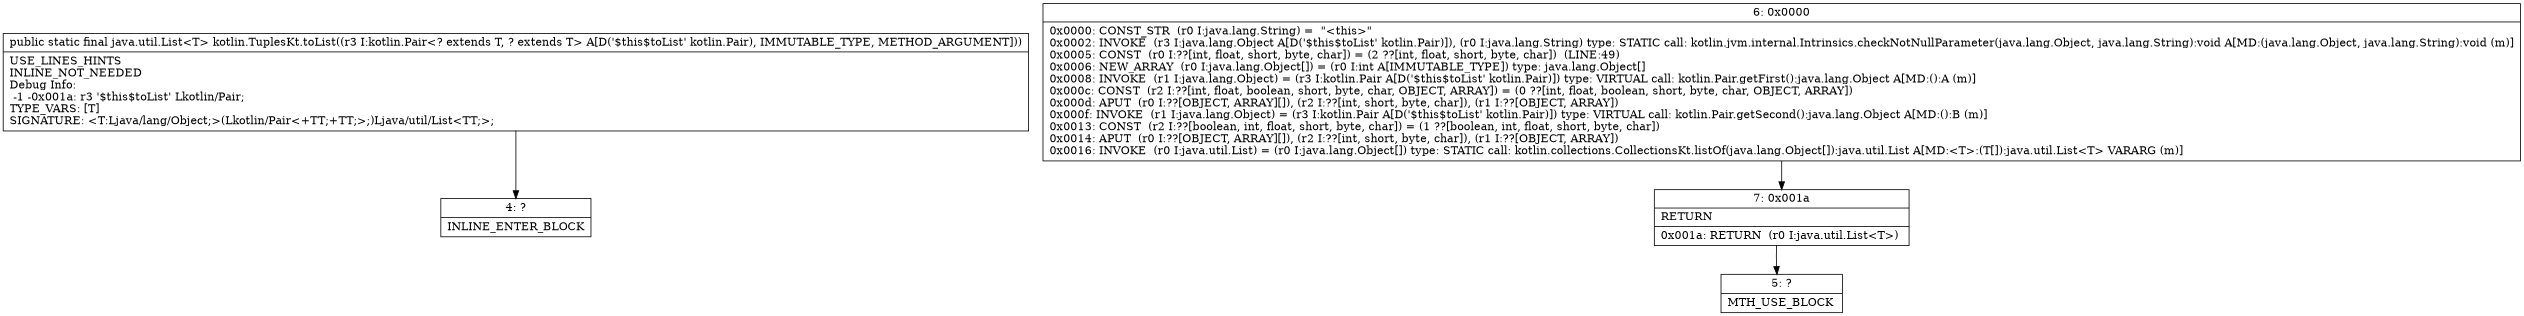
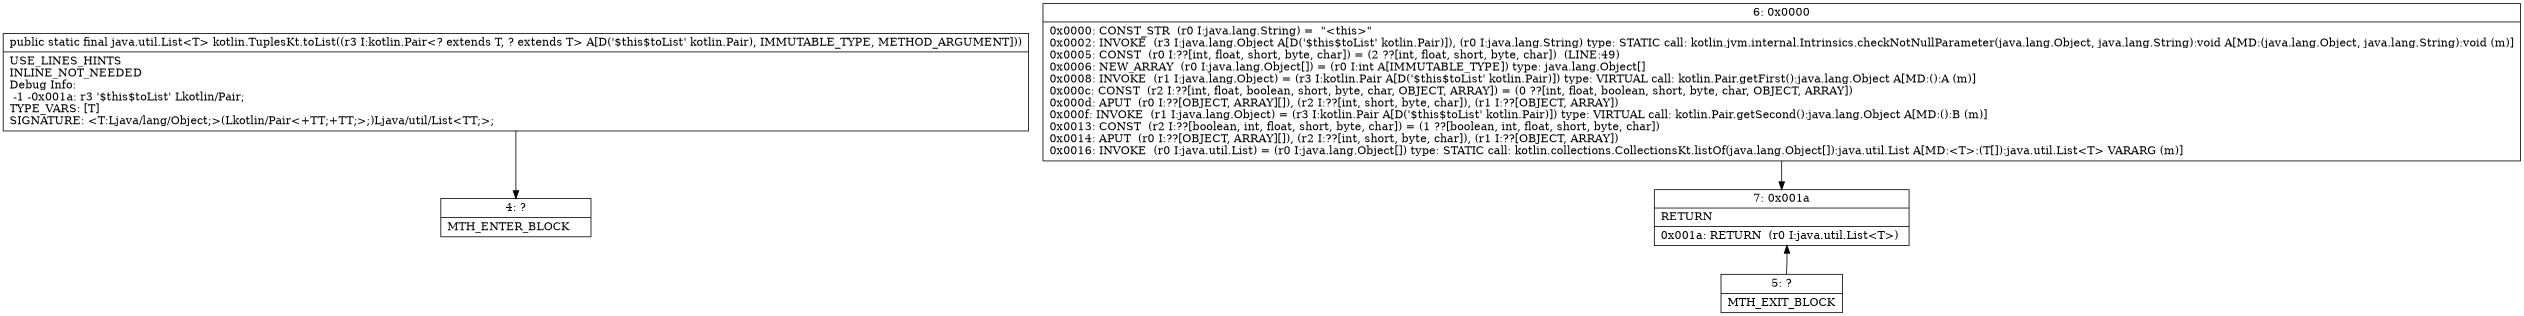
node "4: ?": text "INLINE_ENTER_BLOCK" -> "MTH_ENTER_BLOCK"
edge "7: 0x001a" -> "5: ?": reversed
node "5: ?": text "MTH_USE_BLOCK" -> "MTH_EXIT_BLOCK"
